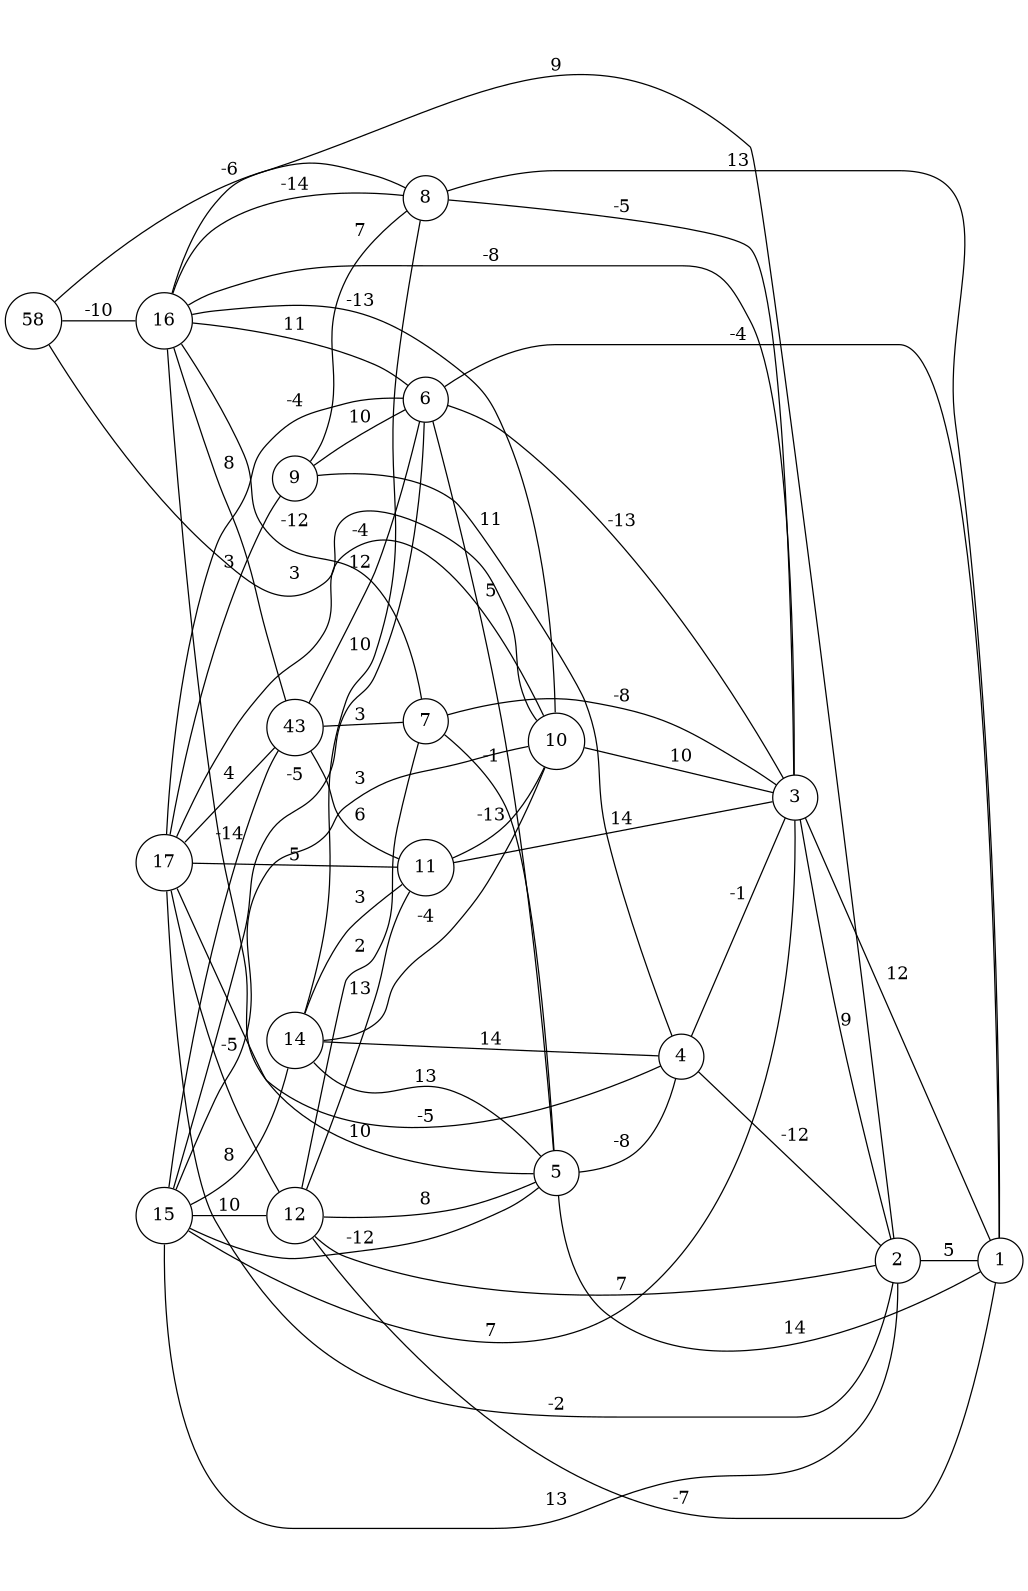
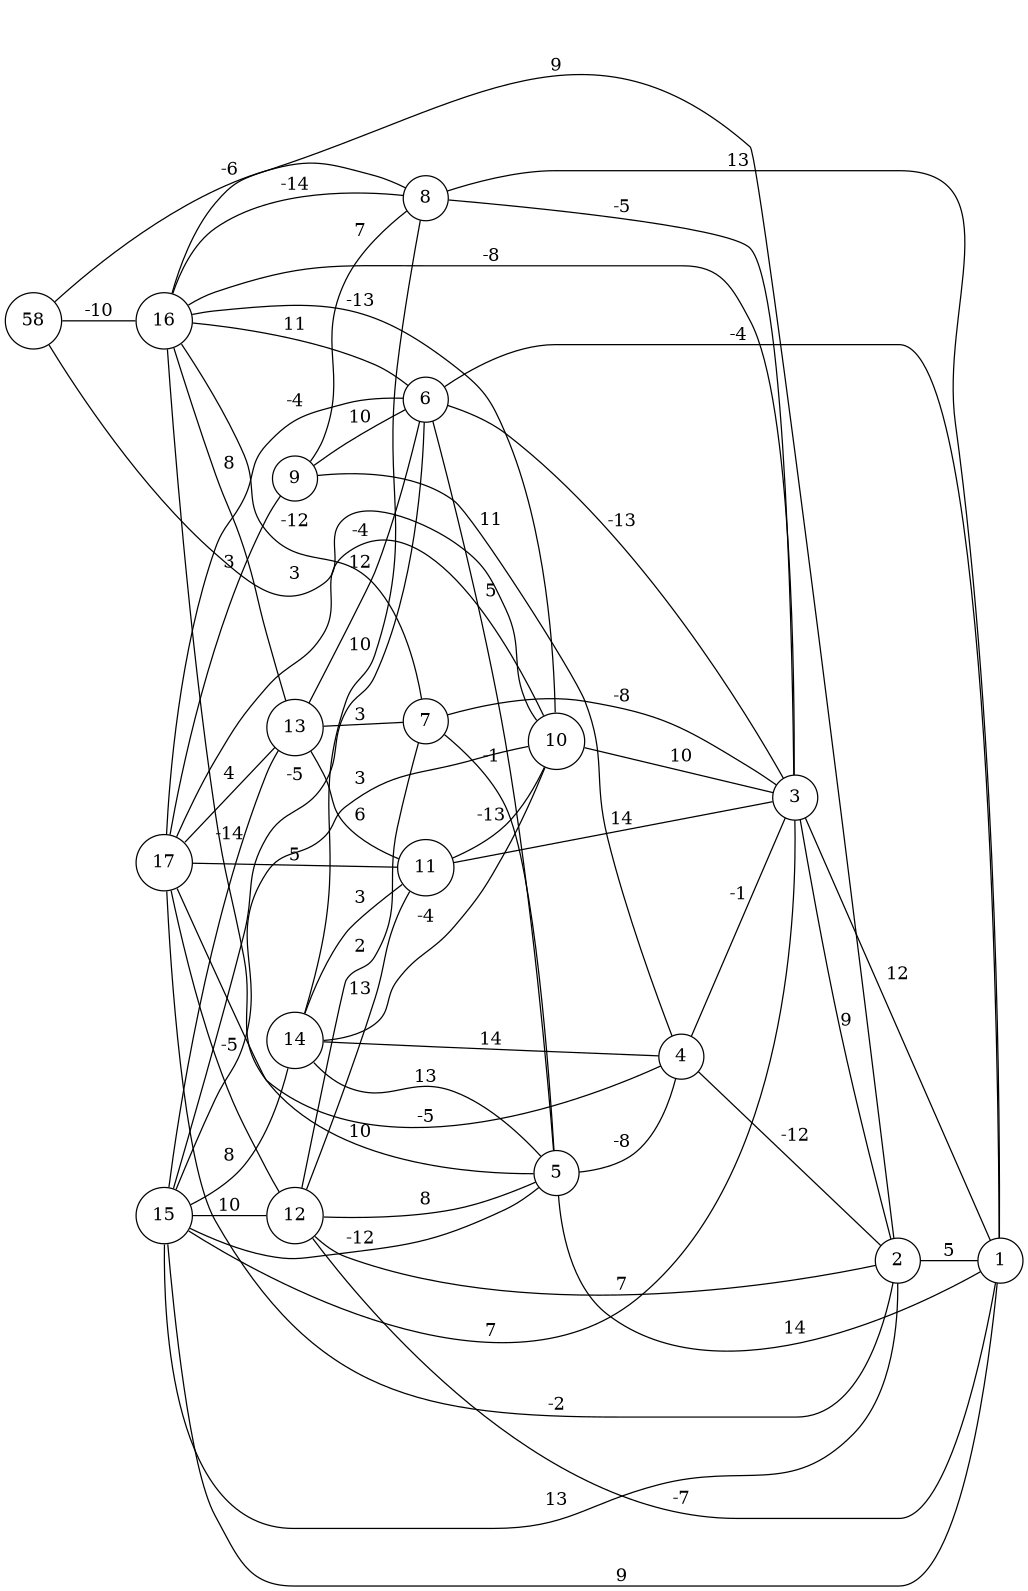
node "43": label "43" -> "13"
edge "15" -- "1": added, label "9"
